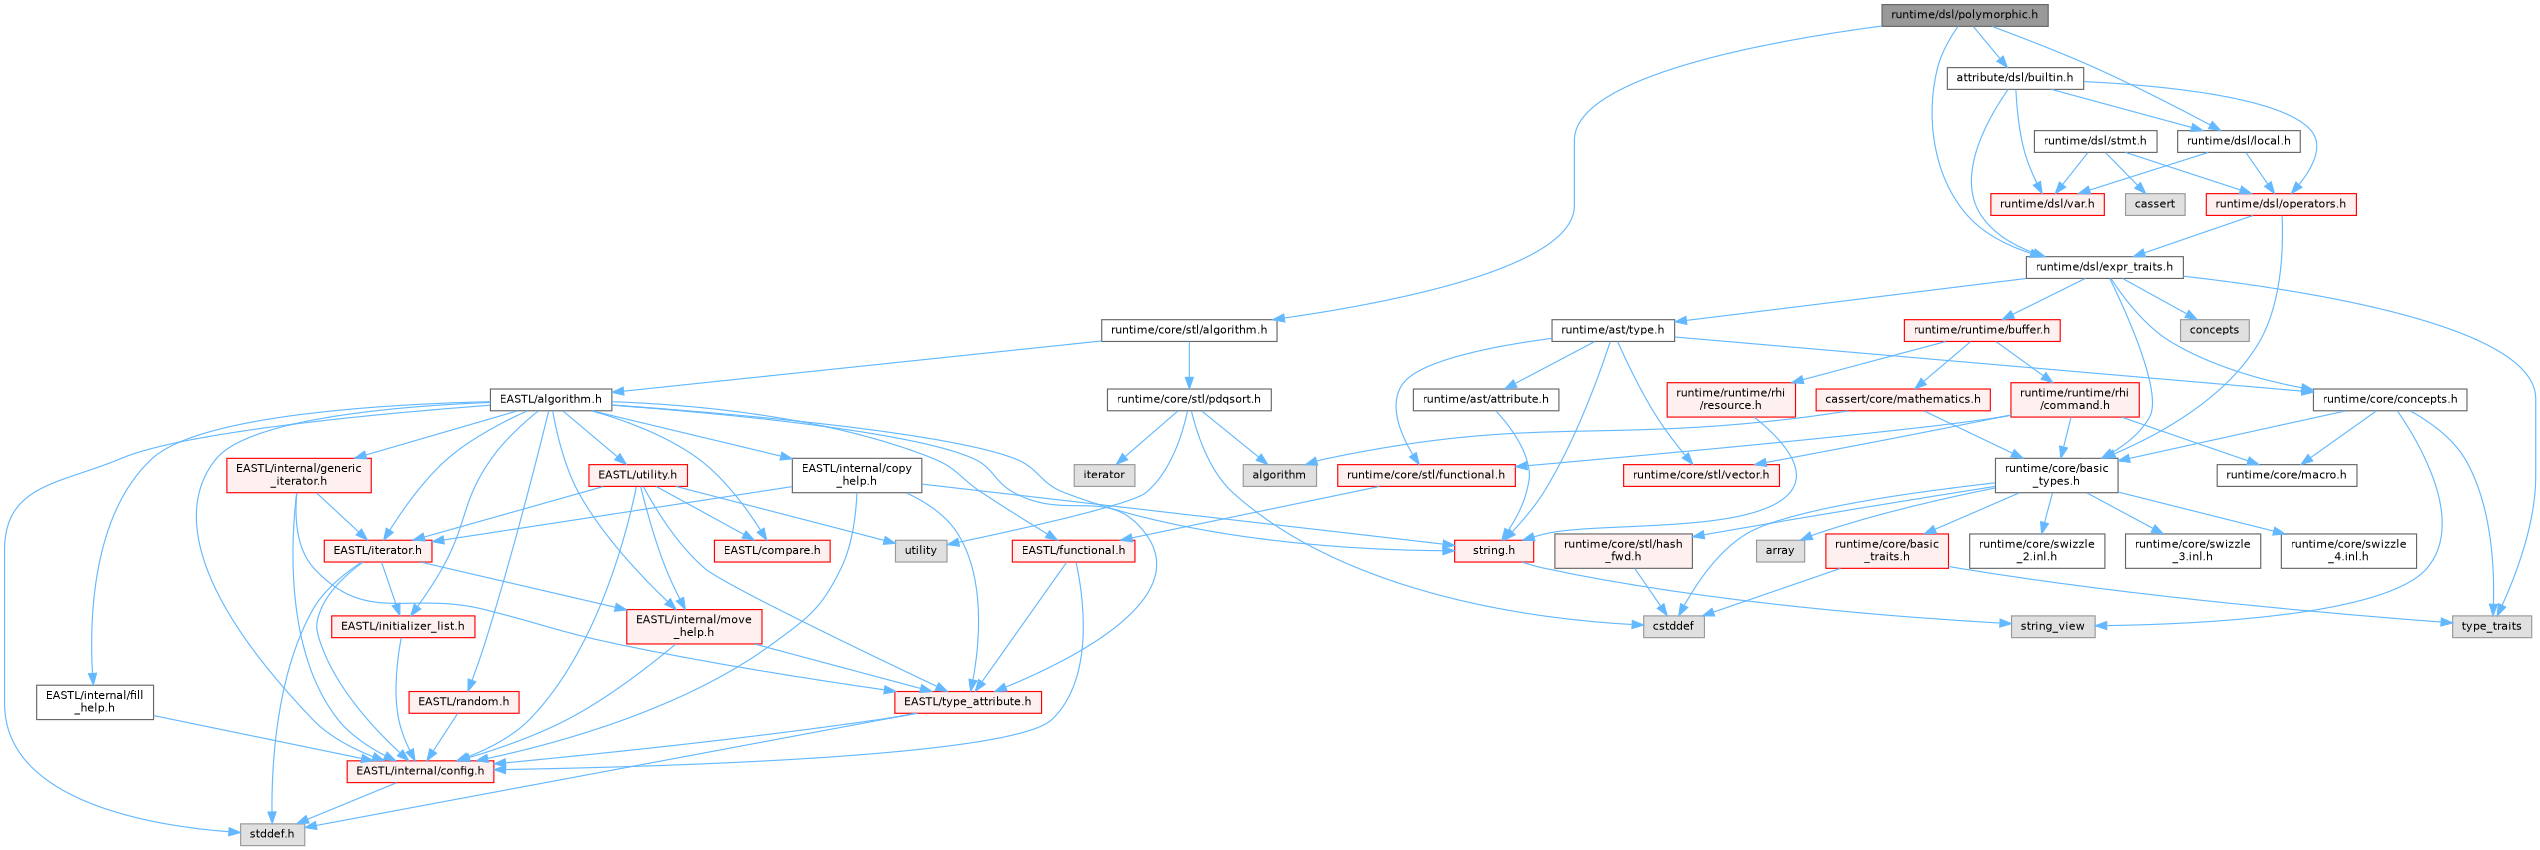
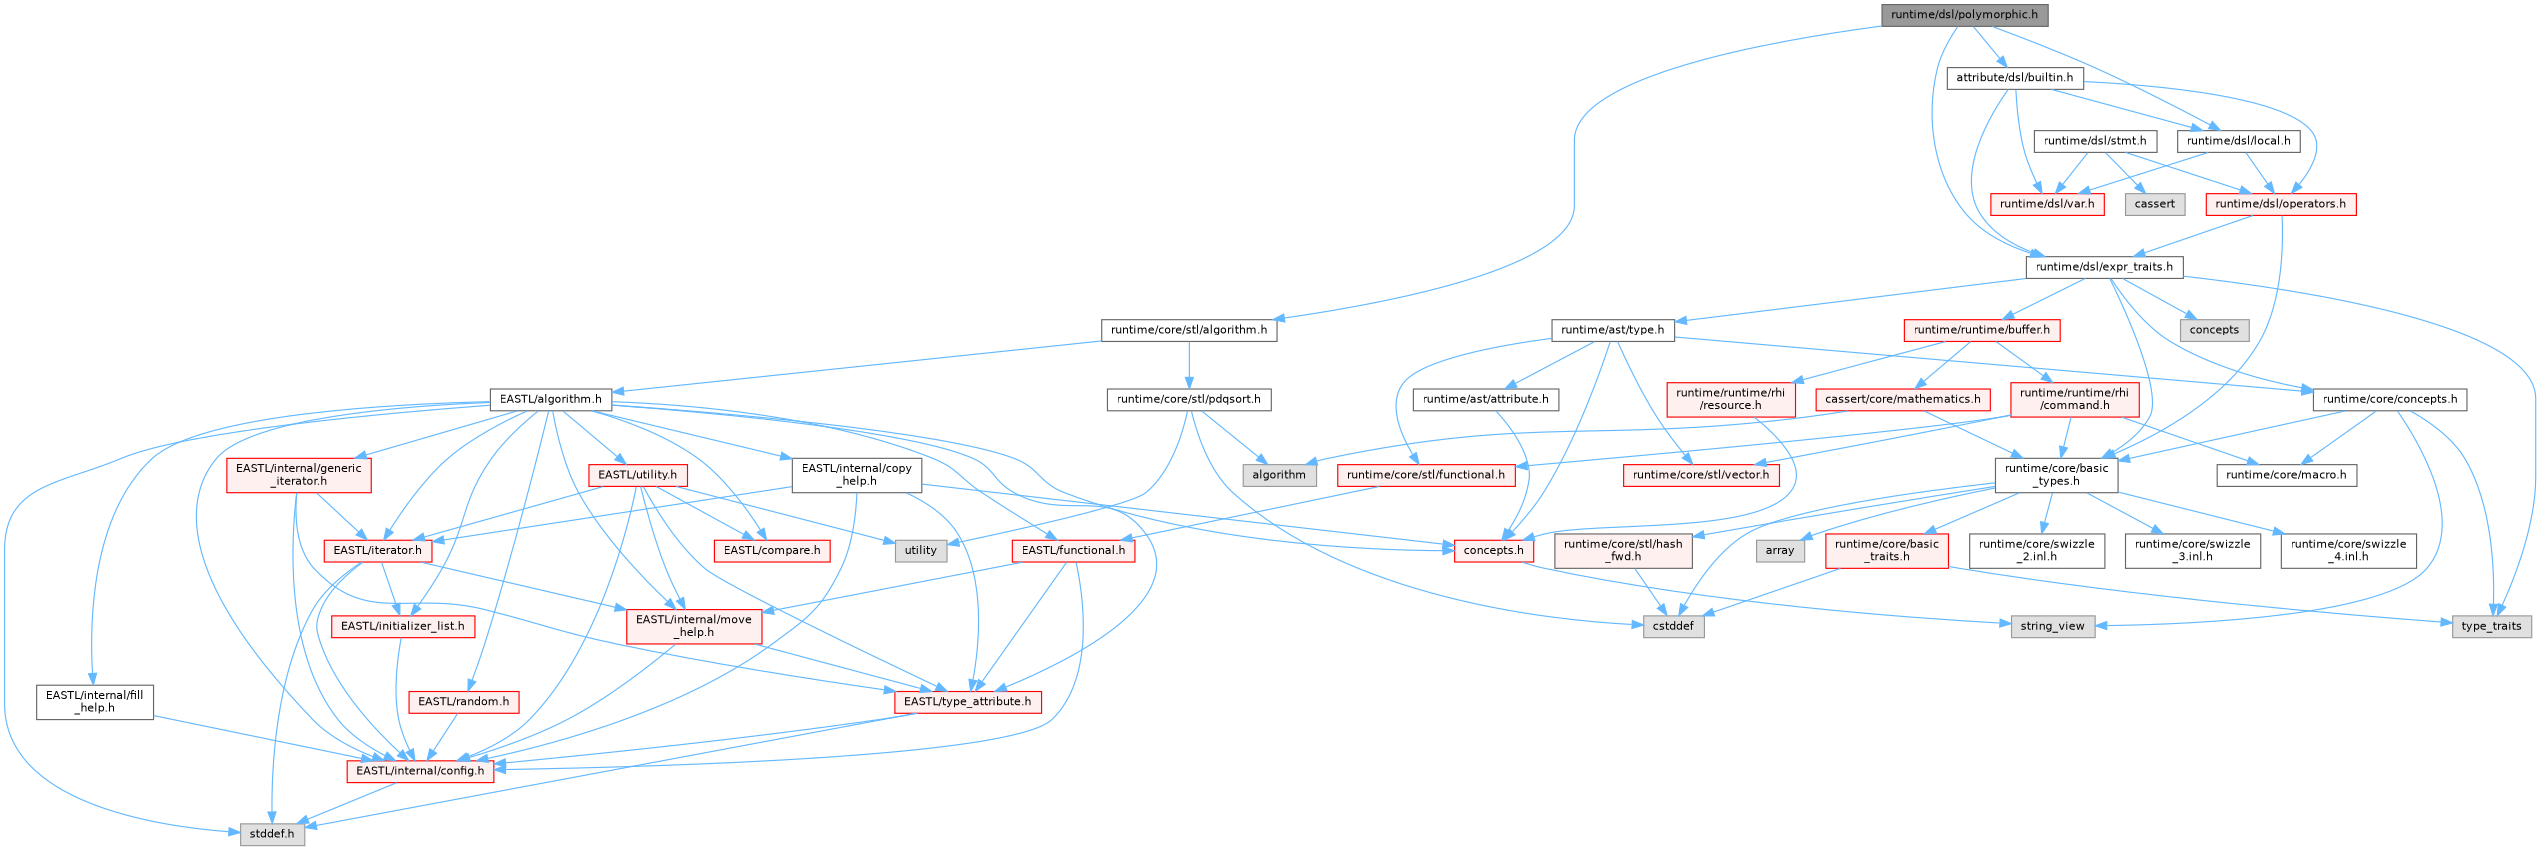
node "iterator": removed
node "string.h": label "string.h" -> "concepts.h"
edge "EASTL/functional.h" -> "EASTL/internal/move _help.h": added
